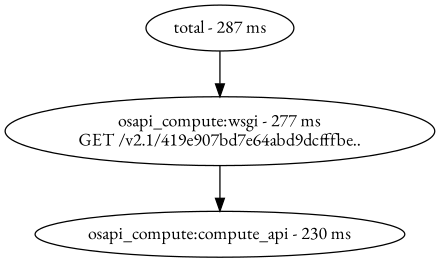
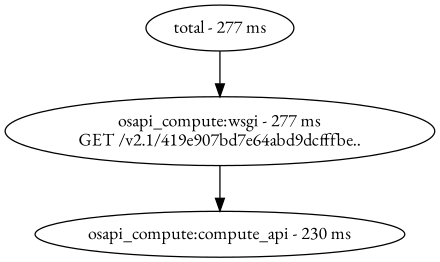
node "total - 287 ms": label "total - 287 ms" -> "total - 277 ms"
